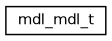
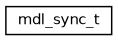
node "mdl_mdl_t": label "mdl_mdl_t" -> "mdl_sync_t"
